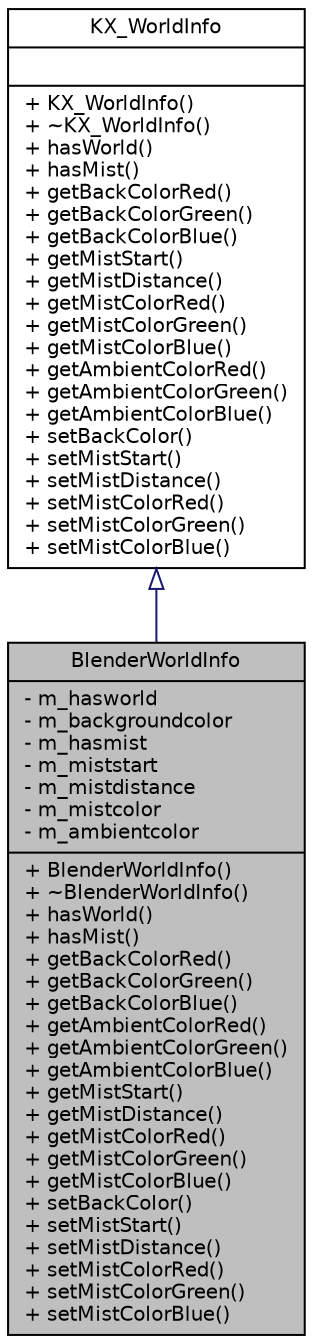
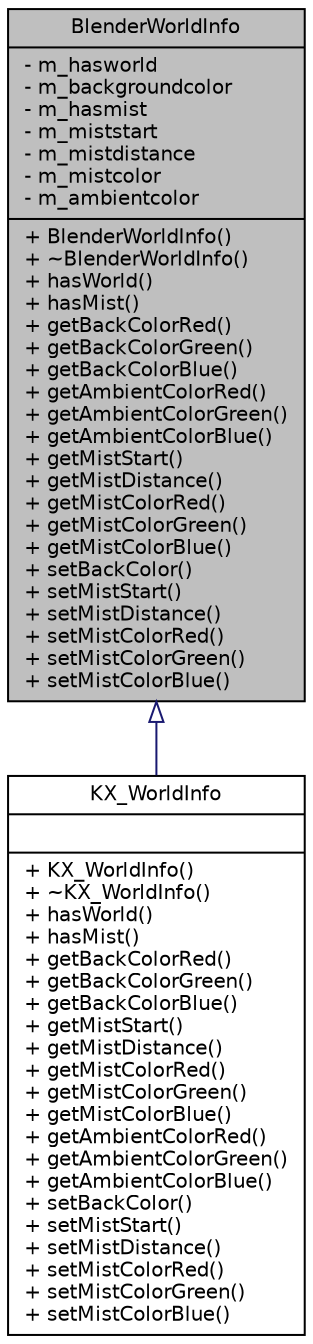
edge "BlenderWorldInfo" -> "KX_WorldInfo": reversed
